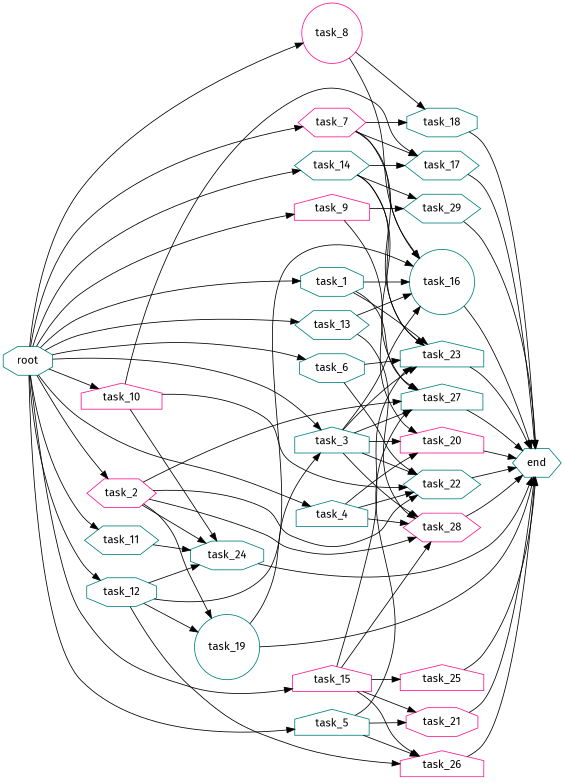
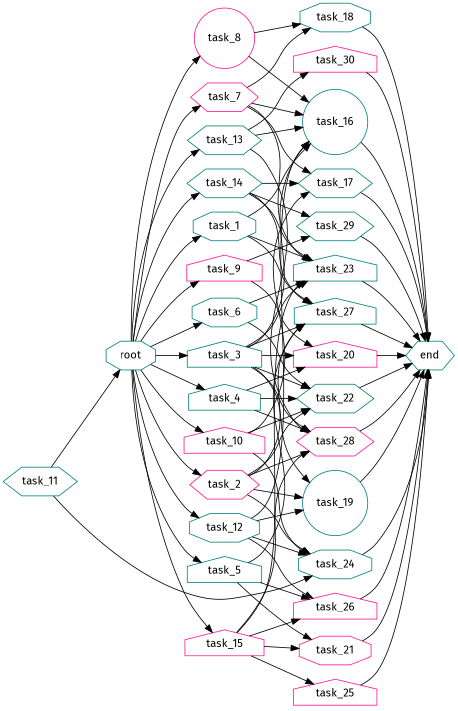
node "task_30": added
edge "root" -> "task_11": reversed
edge "task_19" -> "task_3": reversed
